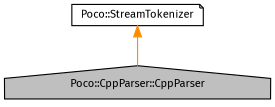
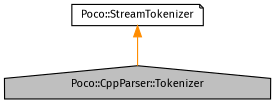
node "Poco::CppParser::CppParser": label "Poco::CppParser::CppParser" -> "Poco::CppParser::Tokenizer"
